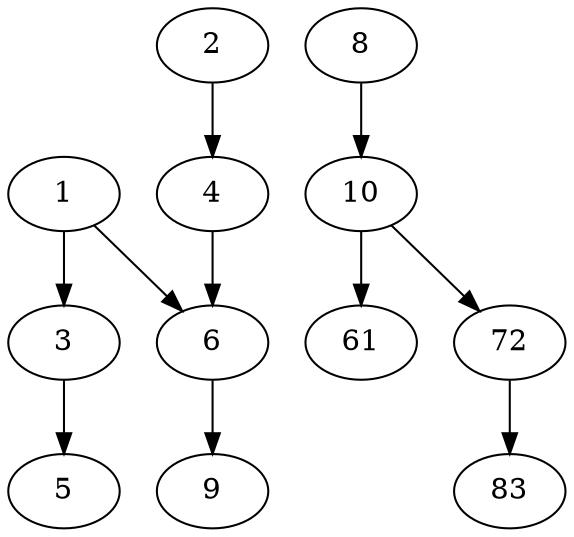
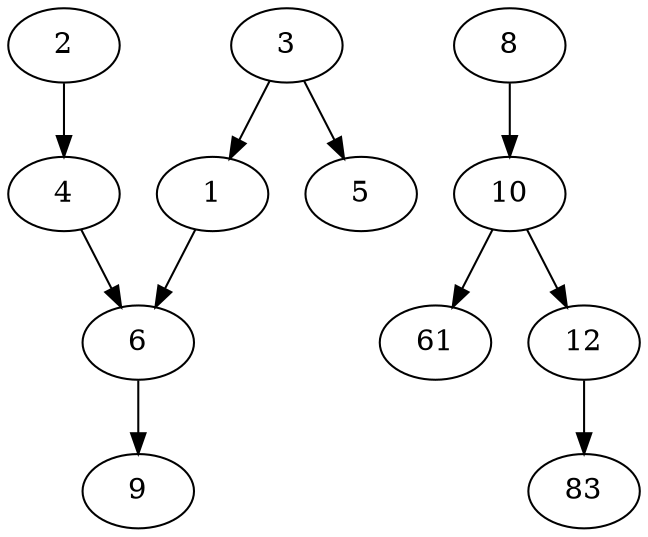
edge "1" -> "3": reversed
node "72": label "72" -> "12"
